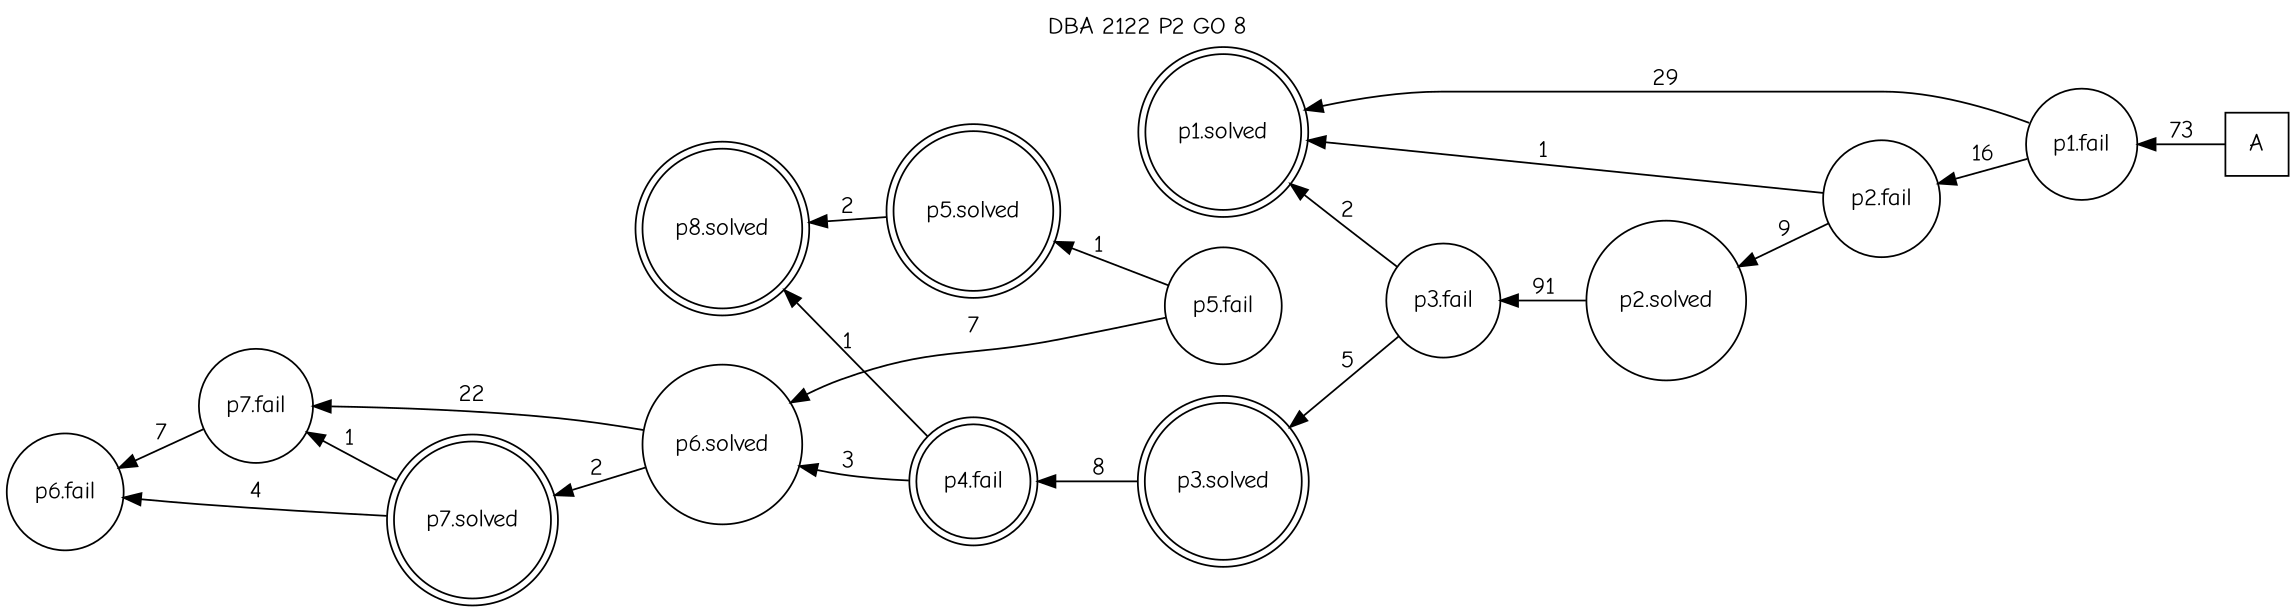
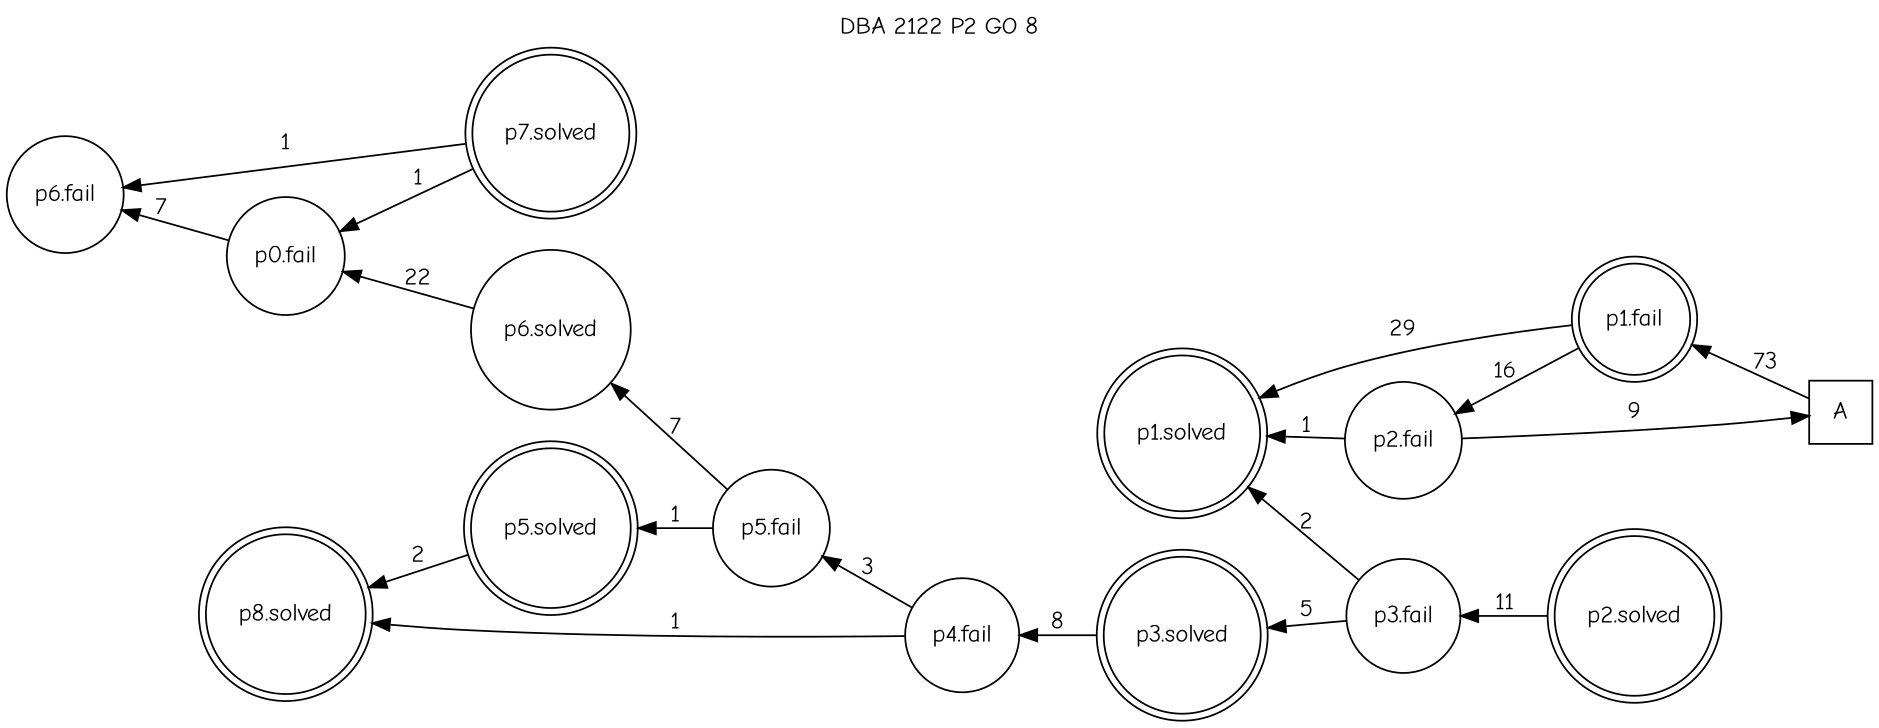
node "p1.fail": shape circle -> doublecircle
edge "p2.fail" -> "p2.solved": now "p2.fail" -> "A"
edge "p2.solved" -> "p3.fail": label "91" -> "11"
node "p2.solved": shape circle -> doublecircle
node "p7.fail": label "p7.fail" -> "p0.fail"
edge "p4.fail" -> "p6.solved": now "p4.fail" -> "p5.fail"
edge "p6.solved" -> "p7.solved": removed, label "2"
node "p4.fail": shape doublecircle -> circle
edge "p7.solved" -> "p6.fail": label "4" -> "1"
